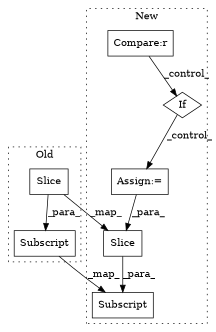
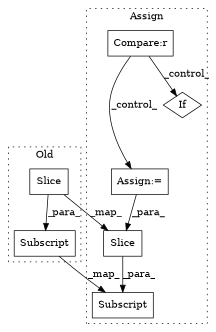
cluster "New": label "New" -> "Assign"
edge "If" -> "Assign:=": now "Compare:r" -> "Assign:="
